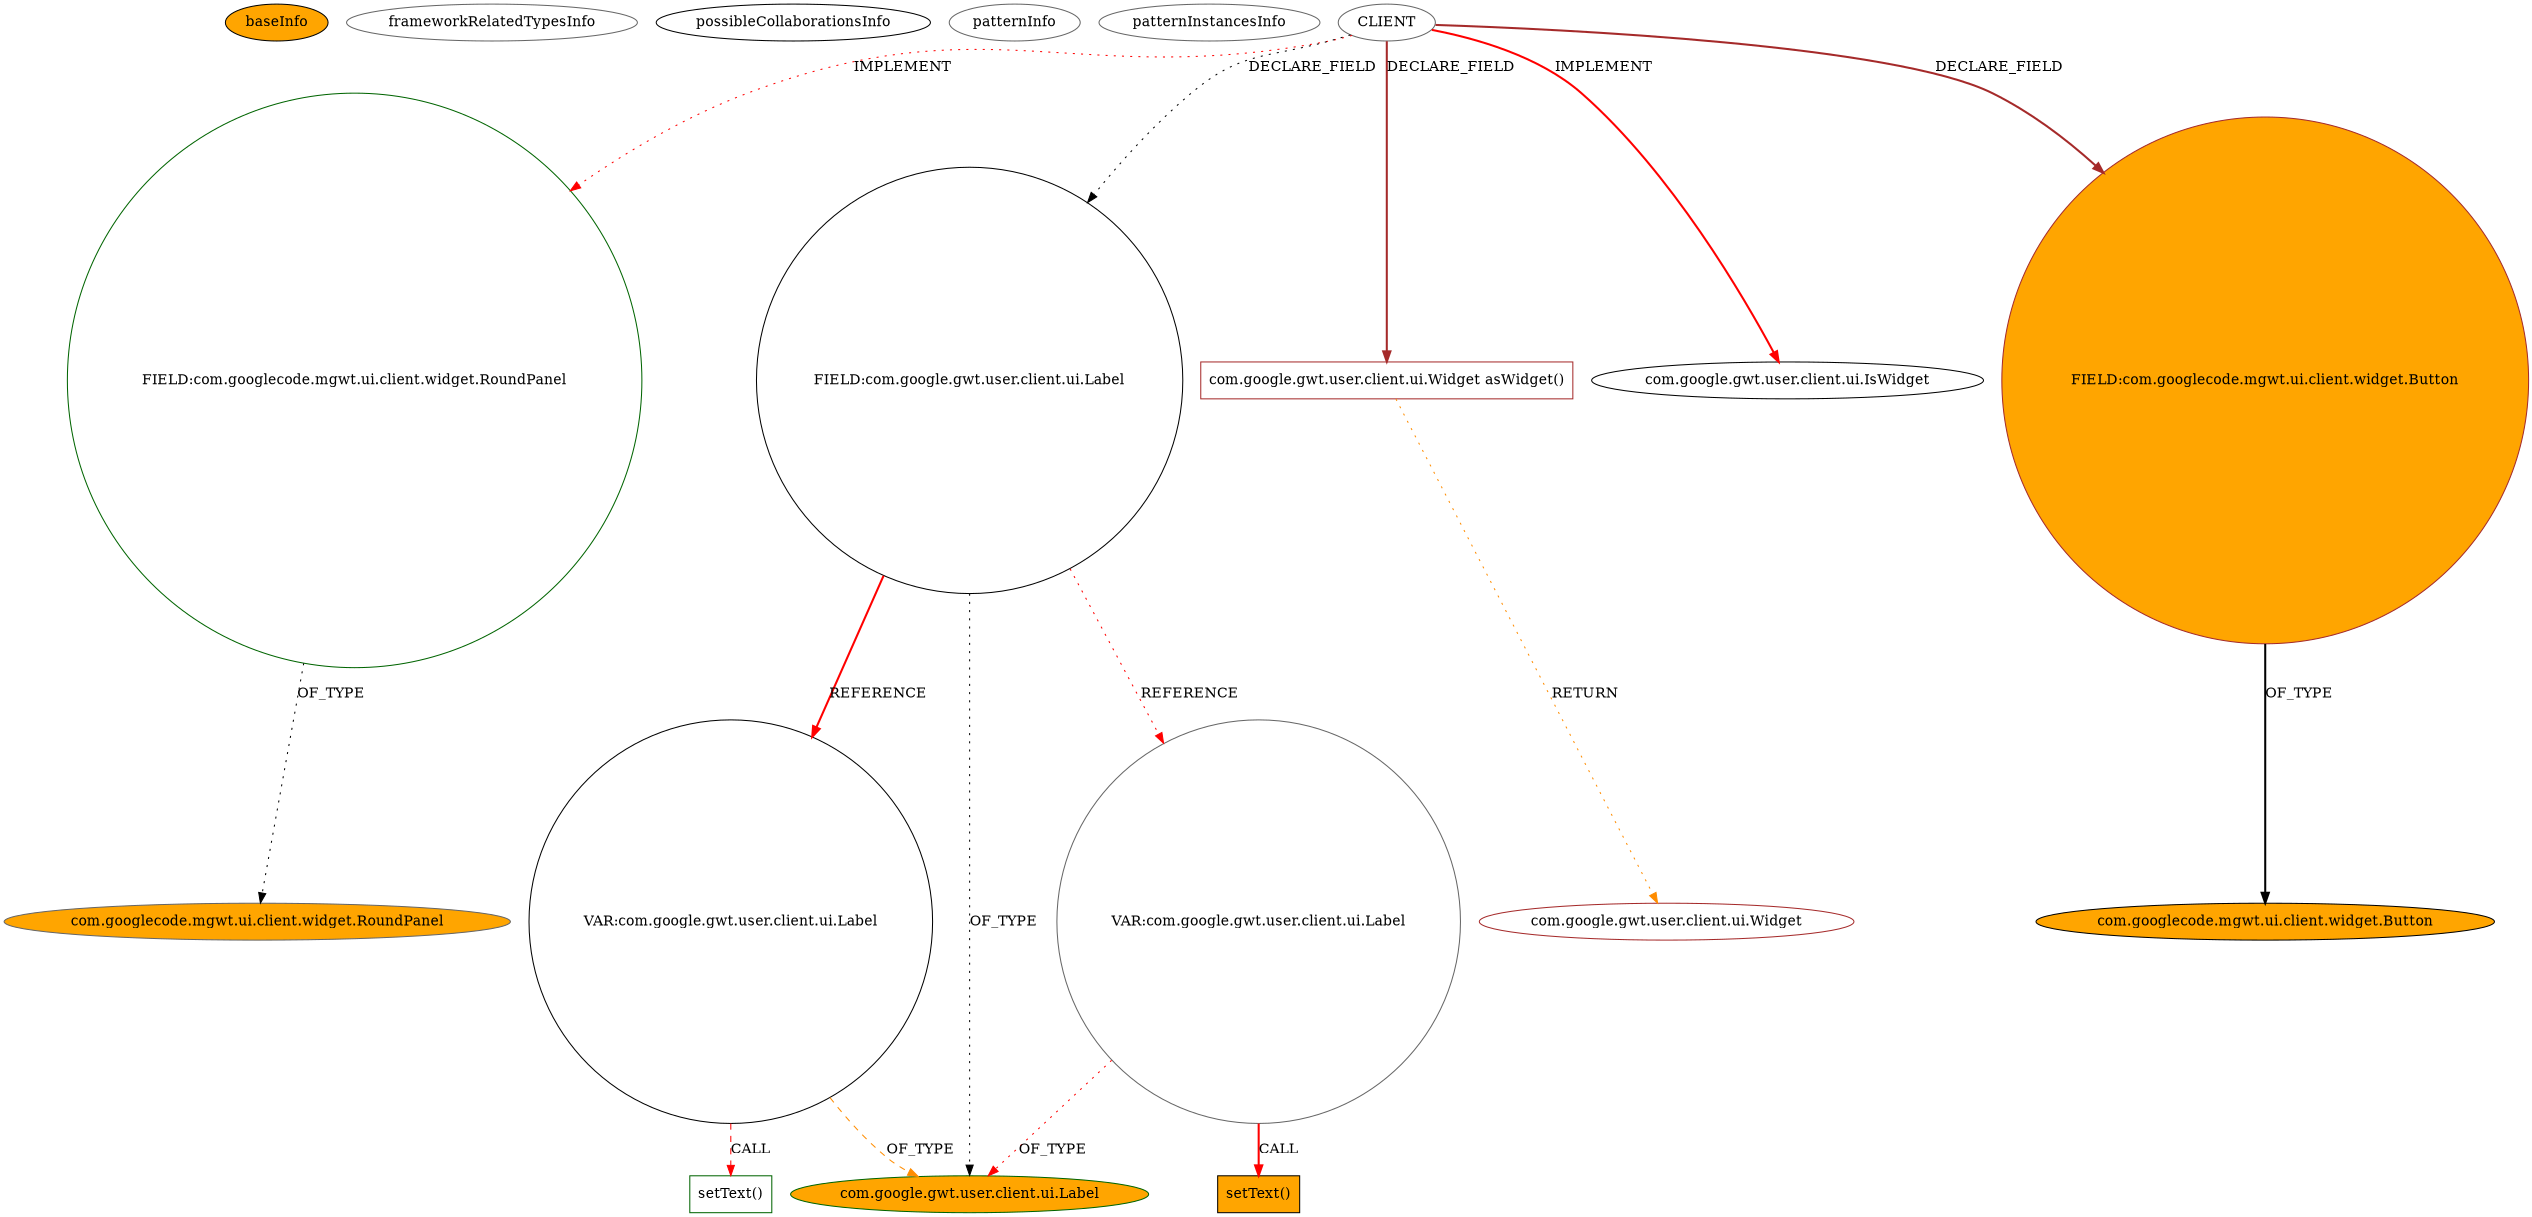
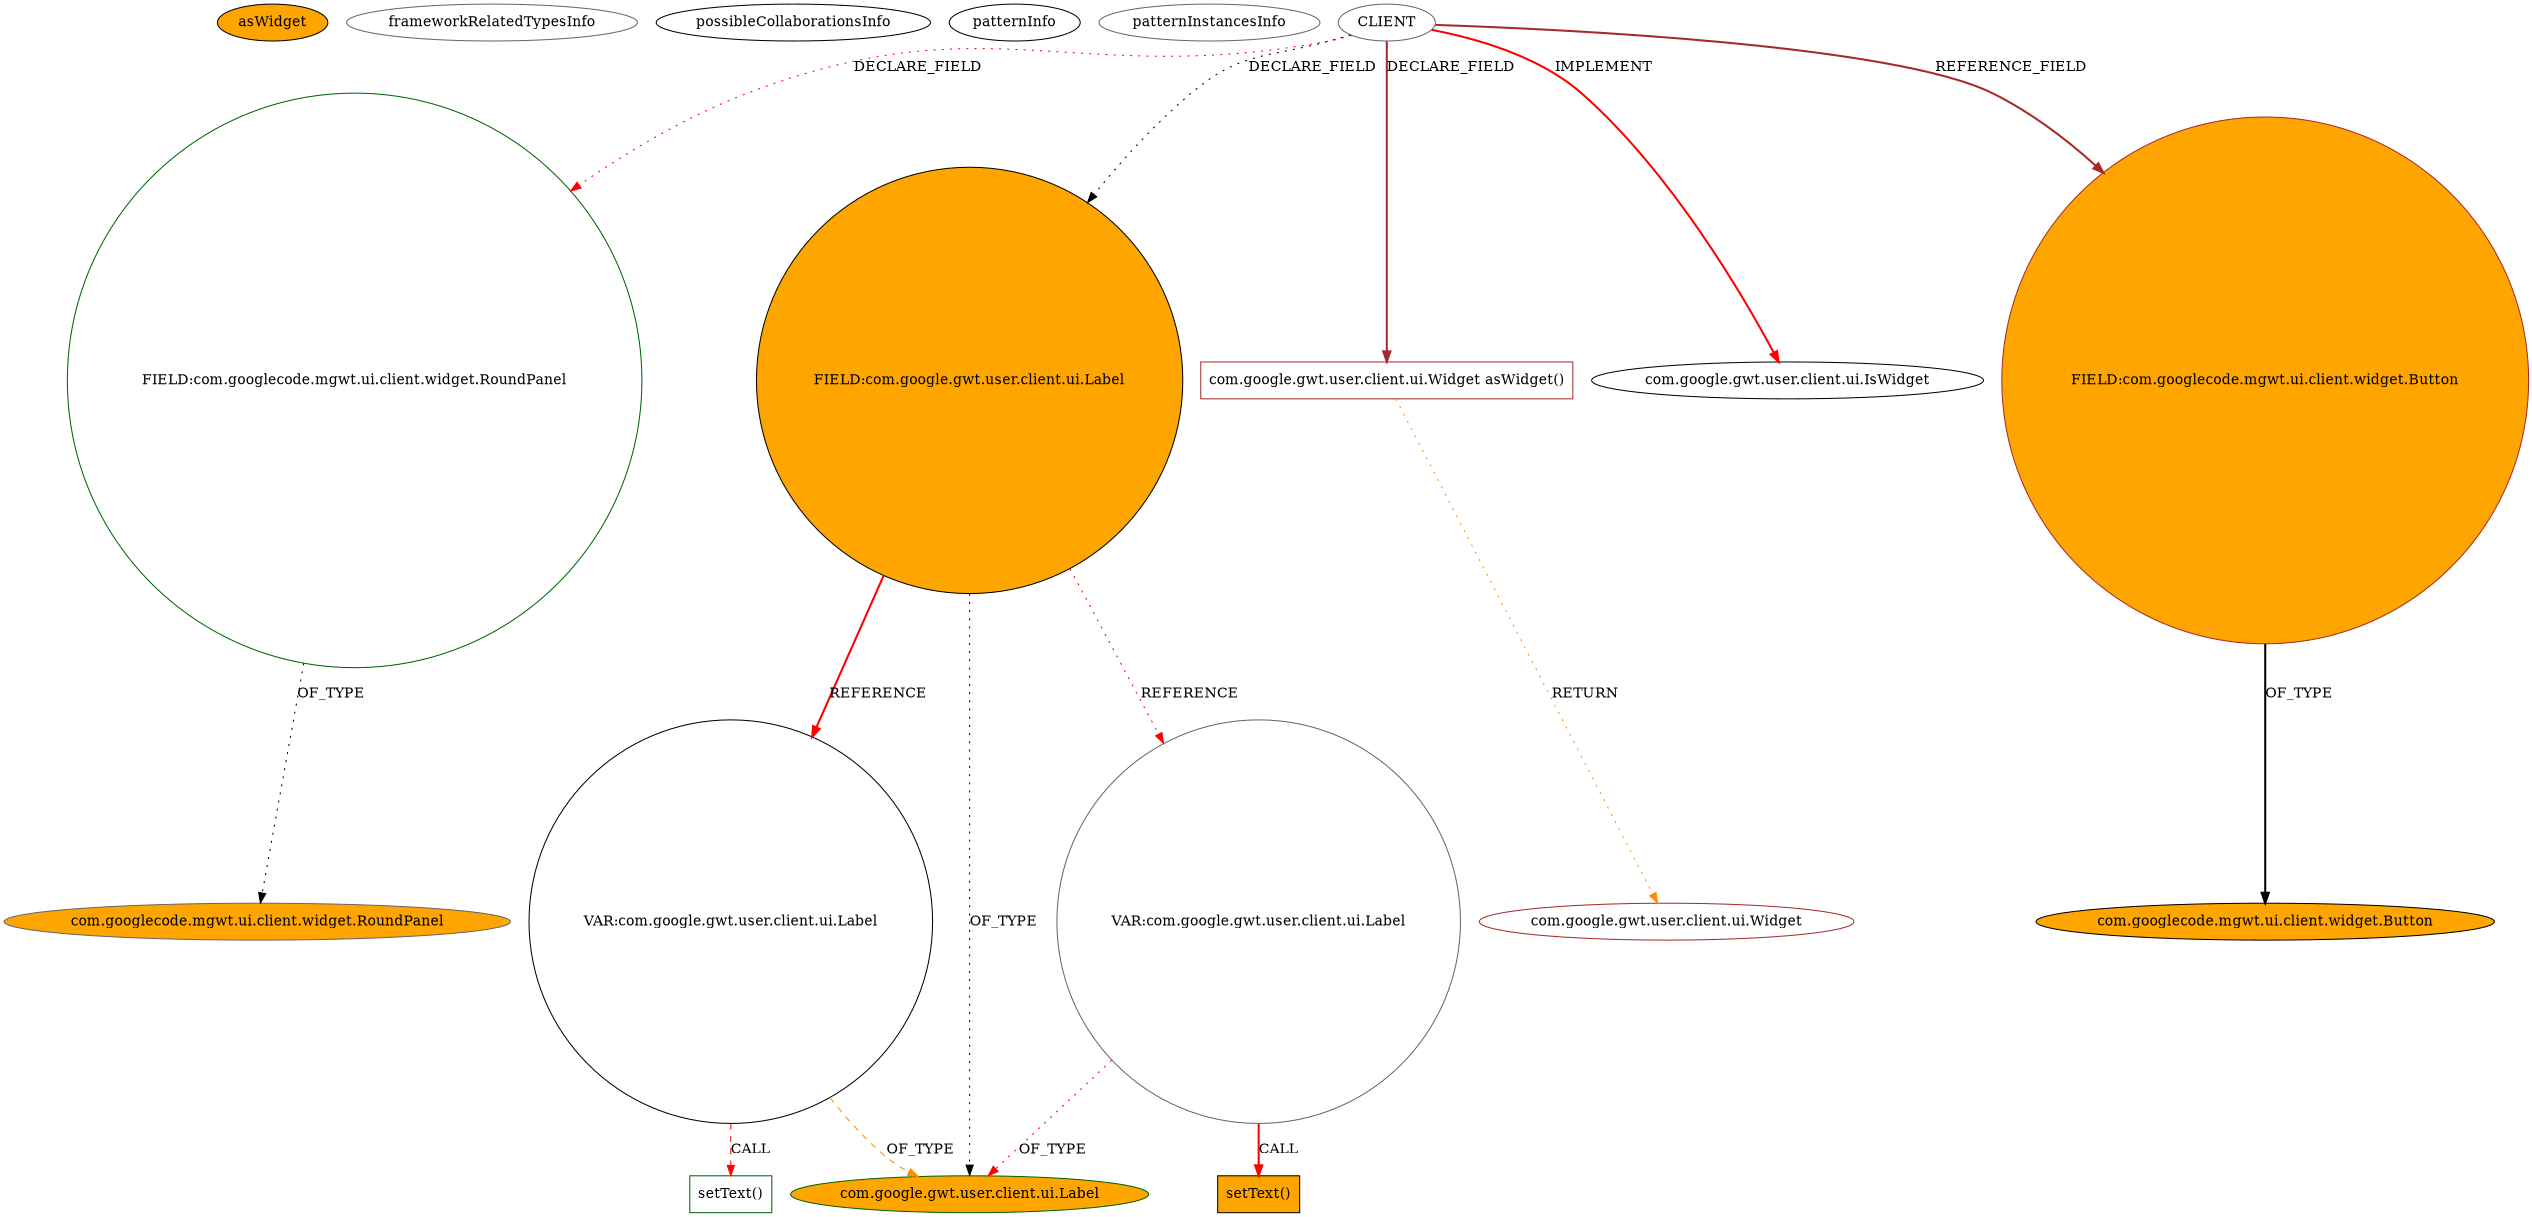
node "baseInfo": label "baseInfo" -> "asWidget"
node "patternInfo": color gray40 -> black
edge "CLIENT" -> "FIELD:com.googlecode.mgwt.ui.client.widget.RoundPanel": label "IMPLEMENT" -> "DECLARE_FIELD"
edge "CLIENT" -> "FIELD:com.googlecode.mgwt.ui.client.widget.Button": label "DECLARE_FIELD" -> "REFERENCE_FIELD"
node "FIELD:com.google.gwt.user.client.ui.Label": fillcolor white -> orange
